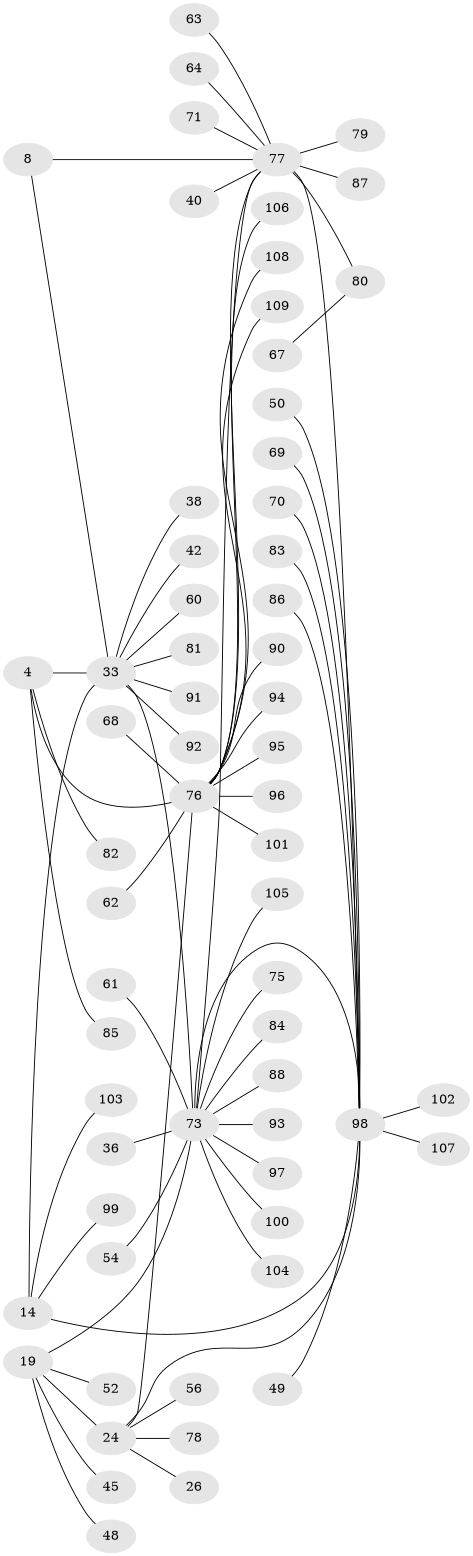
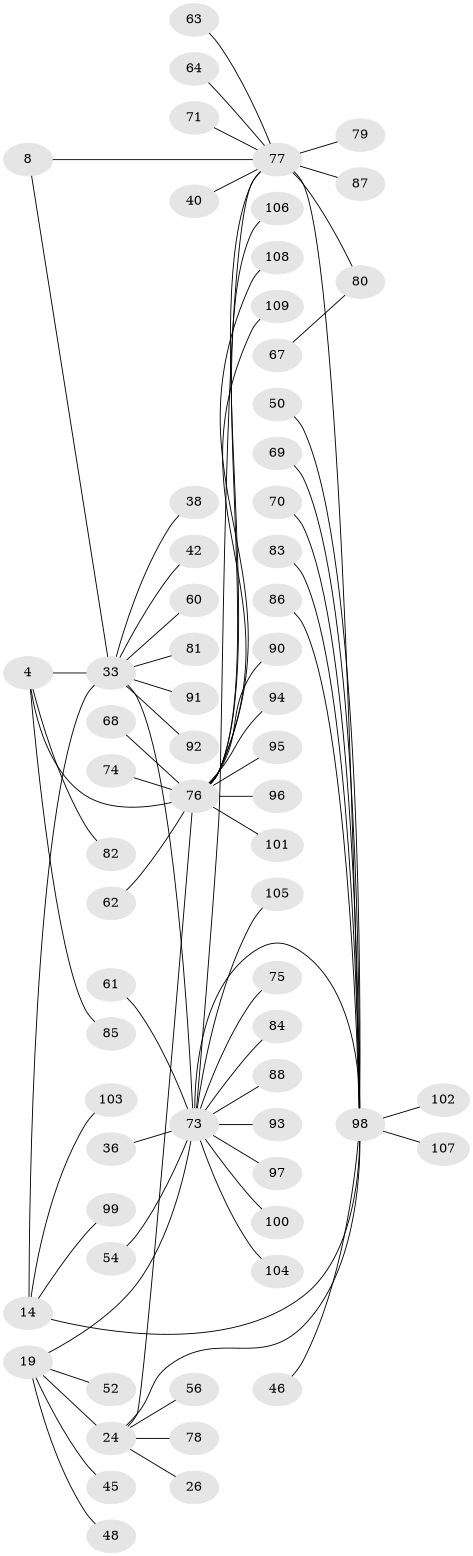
node "74": added
node "49": label "49" -> "46"
